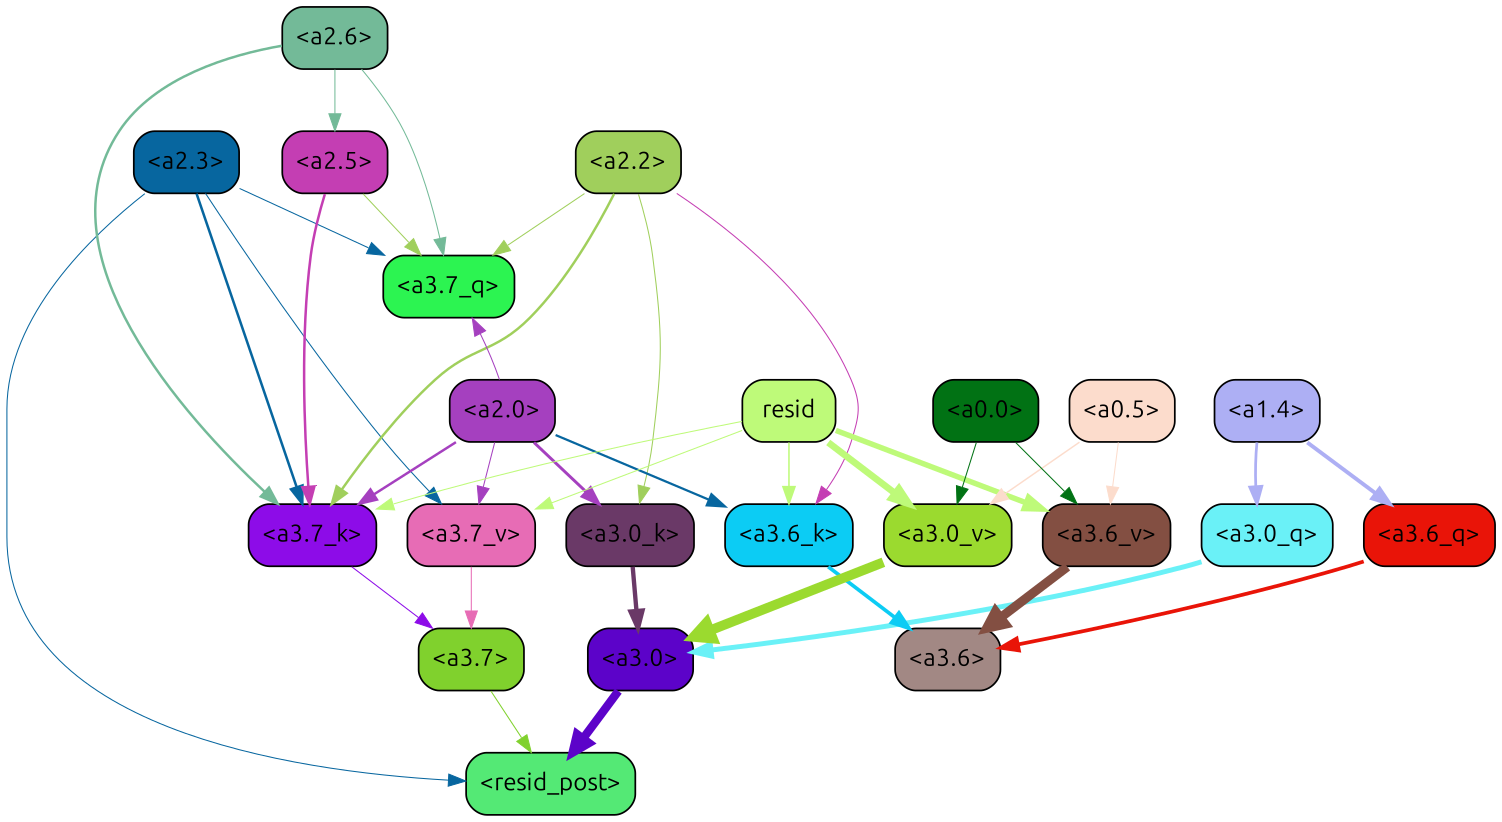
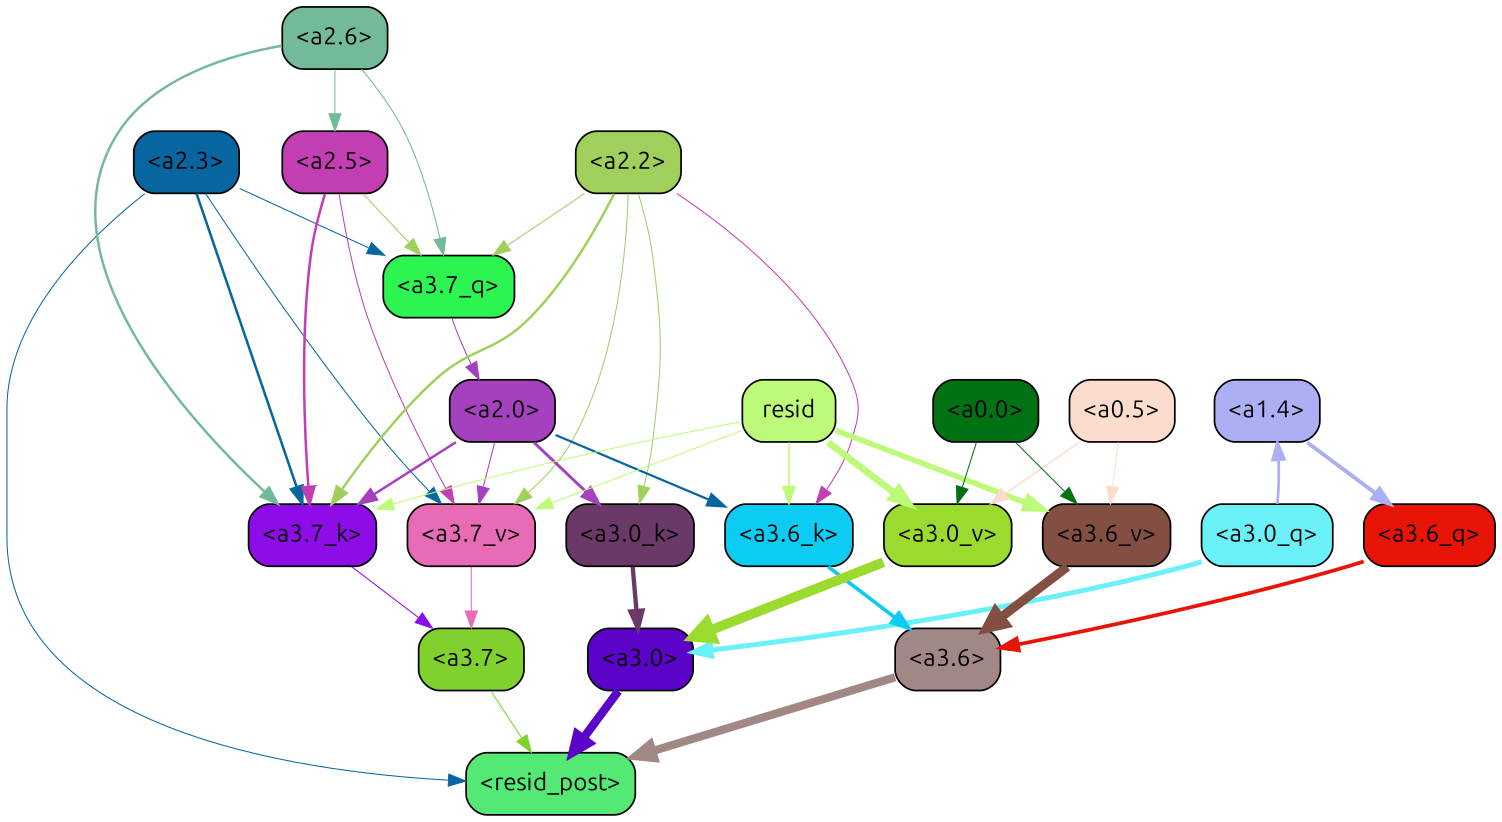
edge "<a2.5>" -> "<a3.7_v>": added
edge "<a2.2>" -> "<a3.7_v>": added
edge "<a2.0>" -> "<a3.7_q>": reversed
edge "<a1.4>" -> "<a3.0_q>": reversed
edge "<a3.6>" -> "<resid_post>": added
